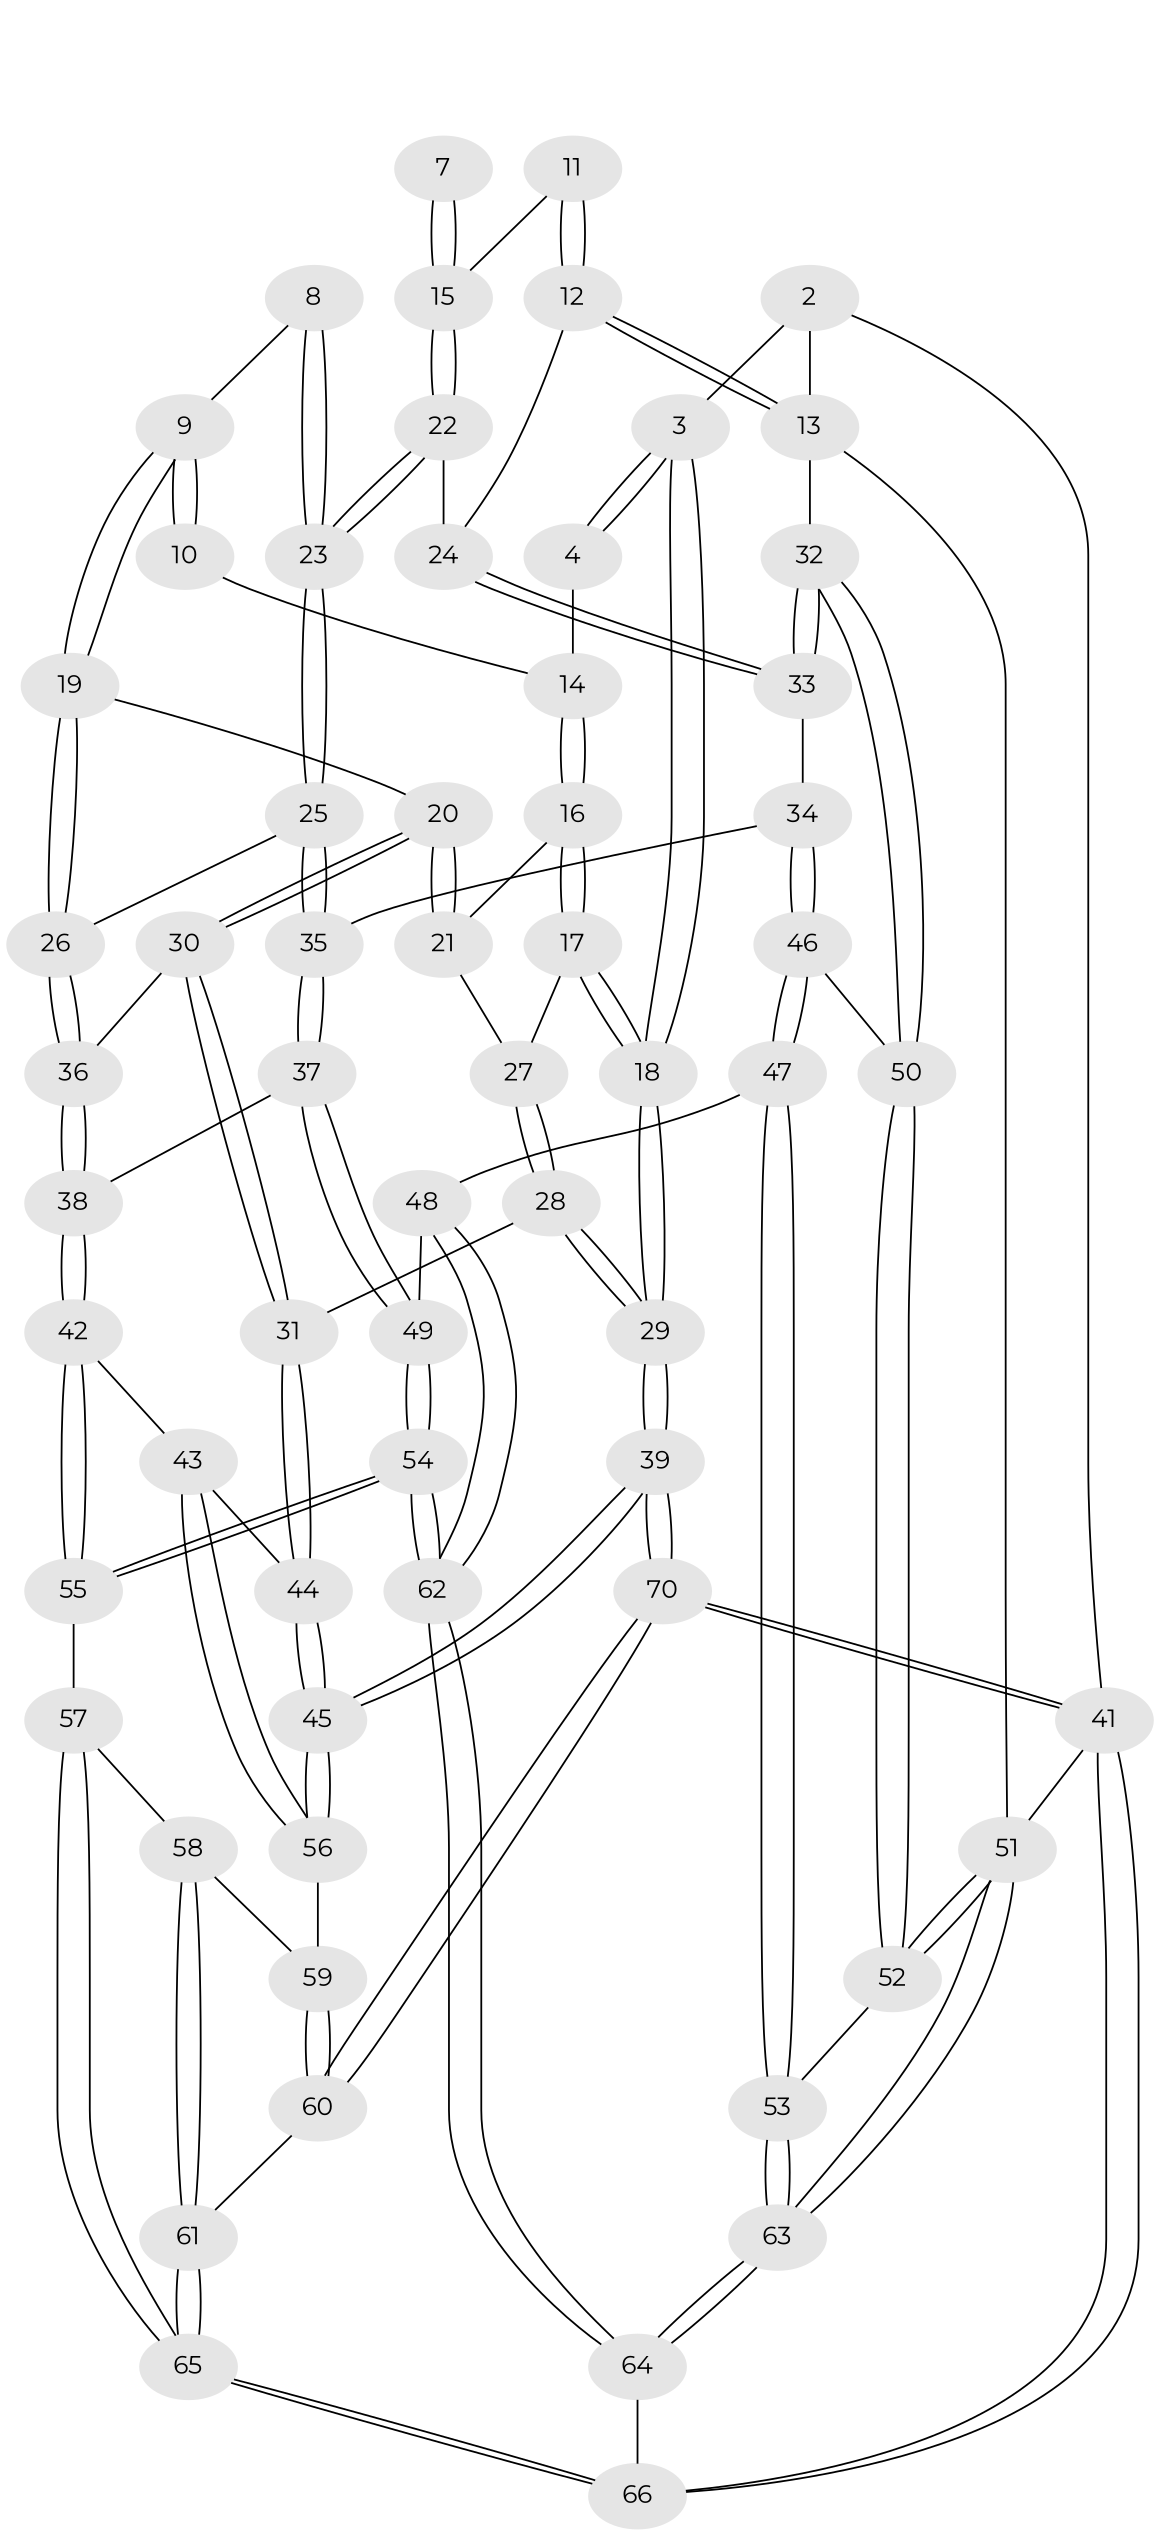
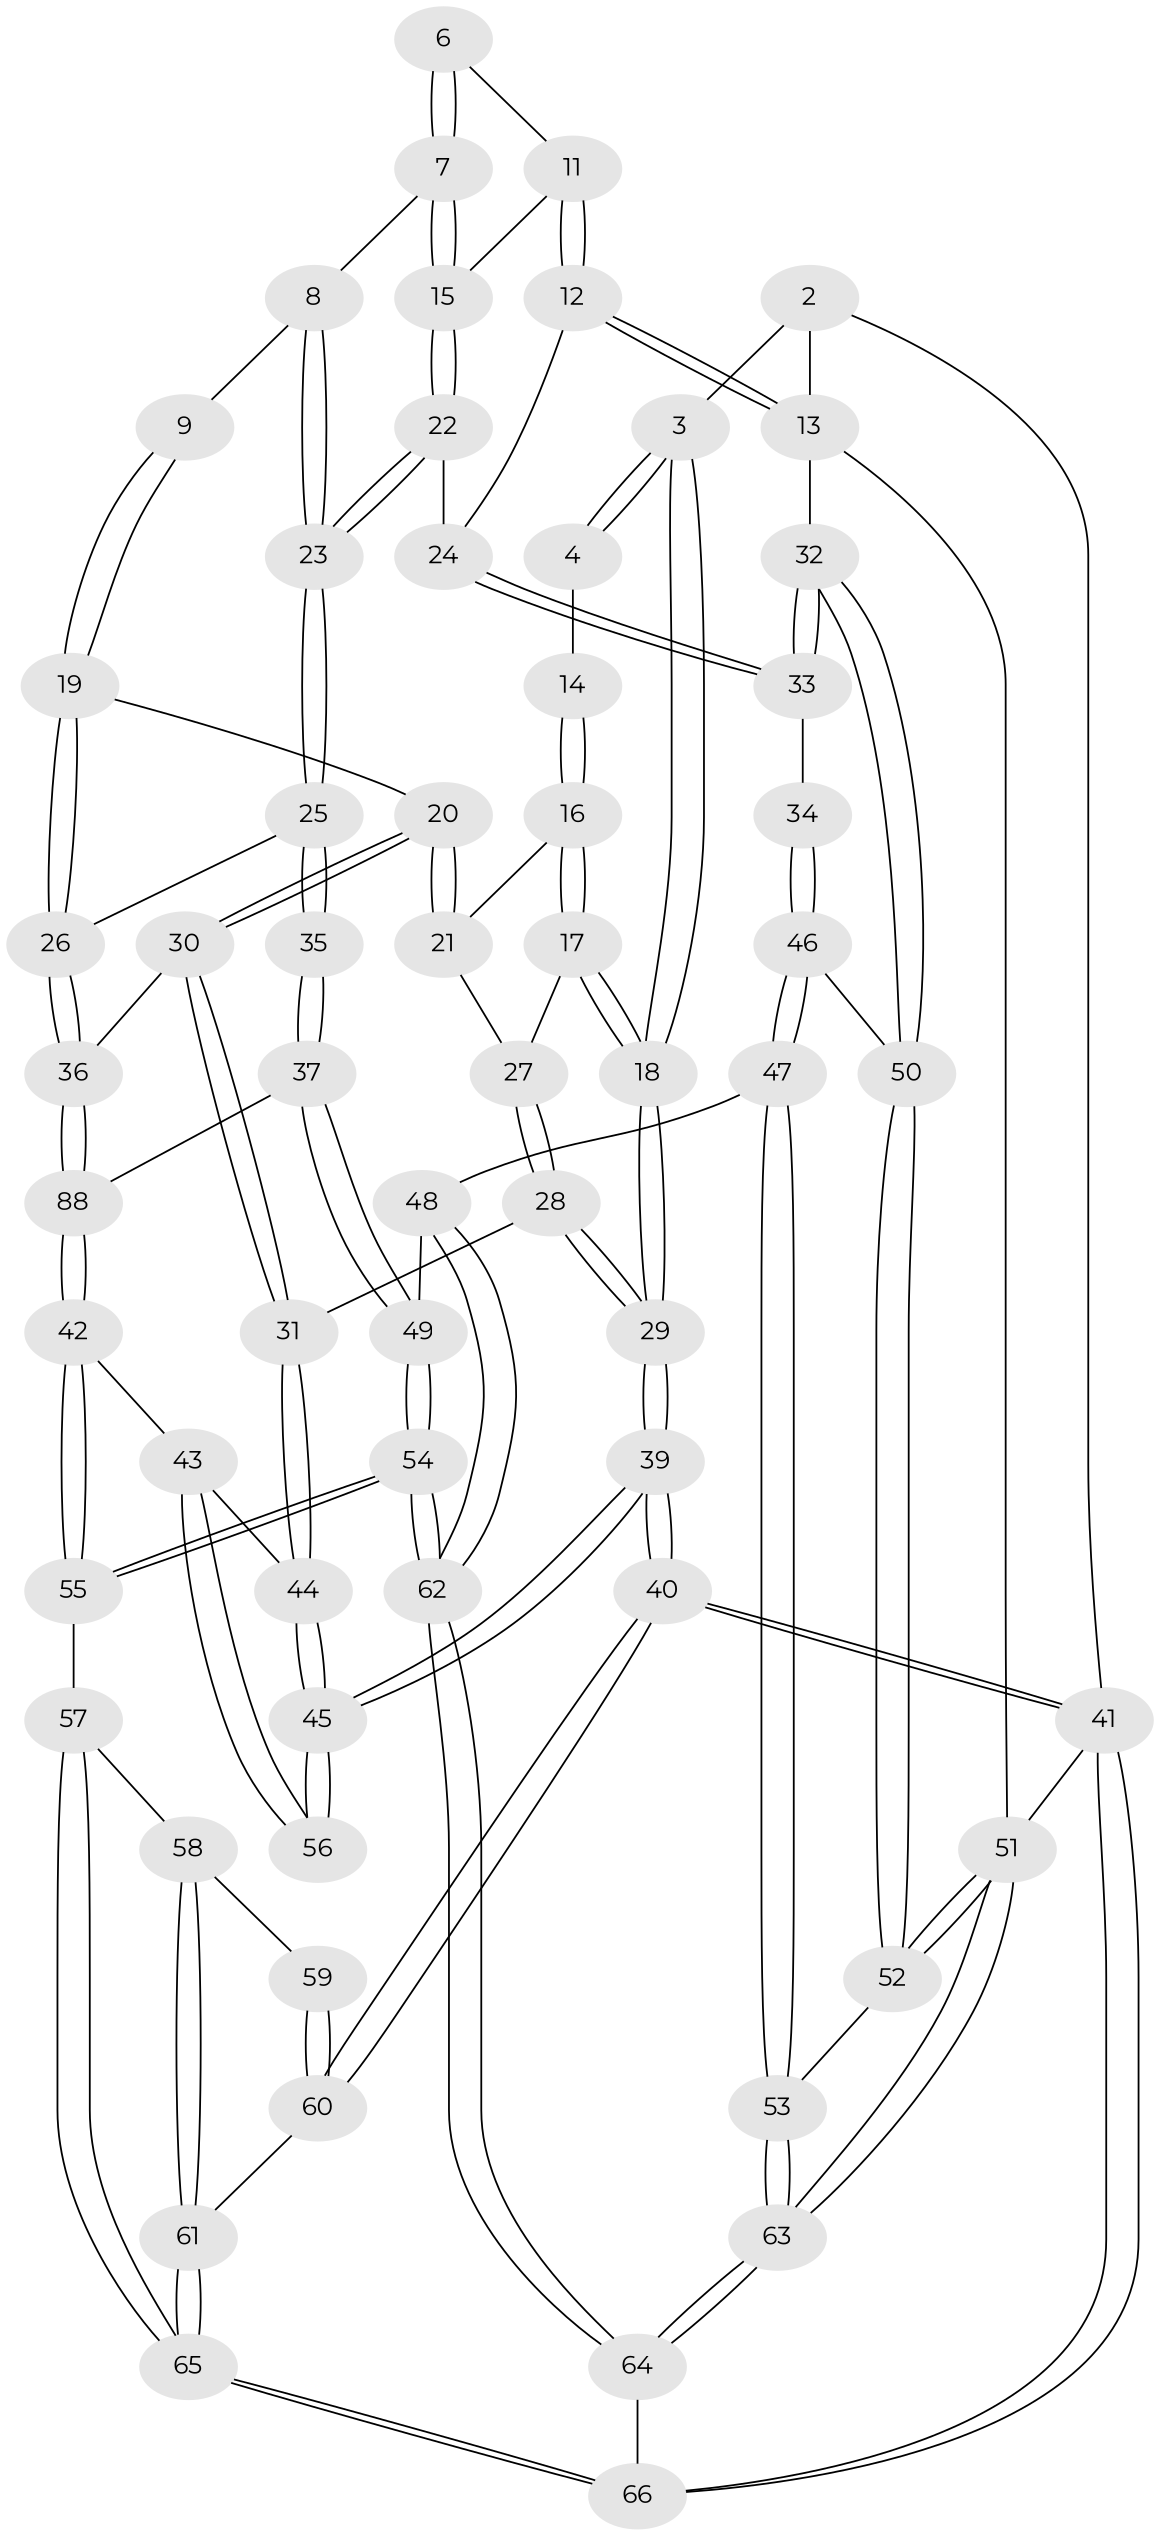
node "6": added
edge "7" -- "8": added
node "10": removed
edge "34" -- "35": removed
node "38": label "38" -> "88"
node "70": label "70" -> "40"
edge "56" -- "59": removed
